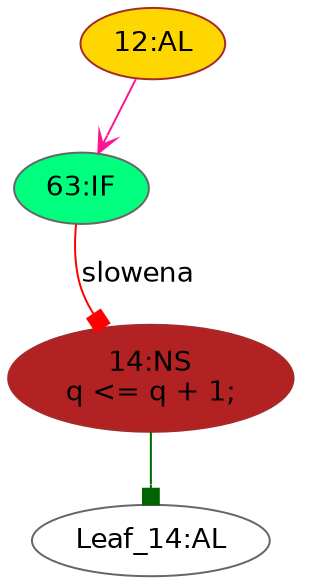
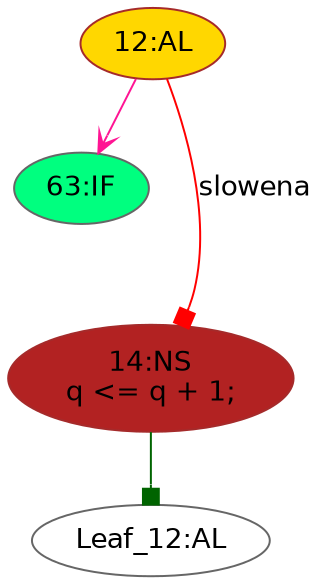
edge "63:IF" -> "14:NS q <= q + 1;": now "12:AL" -> "14:NS q <= q + 1;"
node "Leaf_14:AL": label "Leaf_14:AL" -> "Leaf_12:AL"
